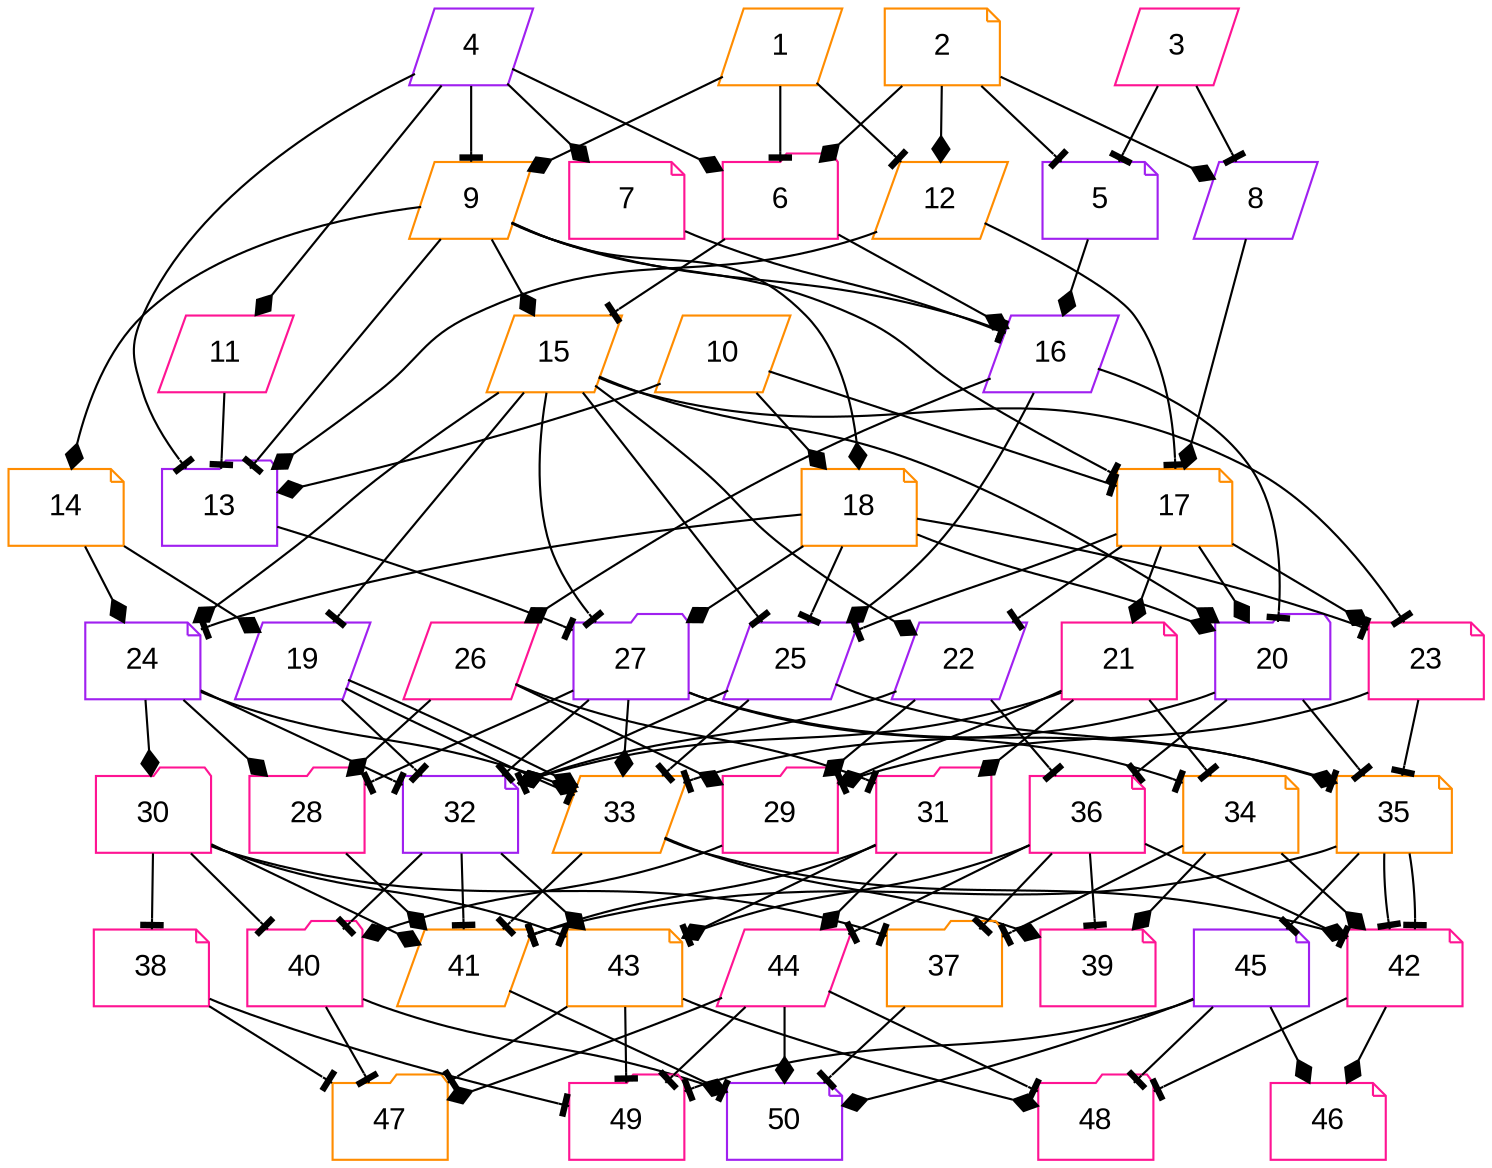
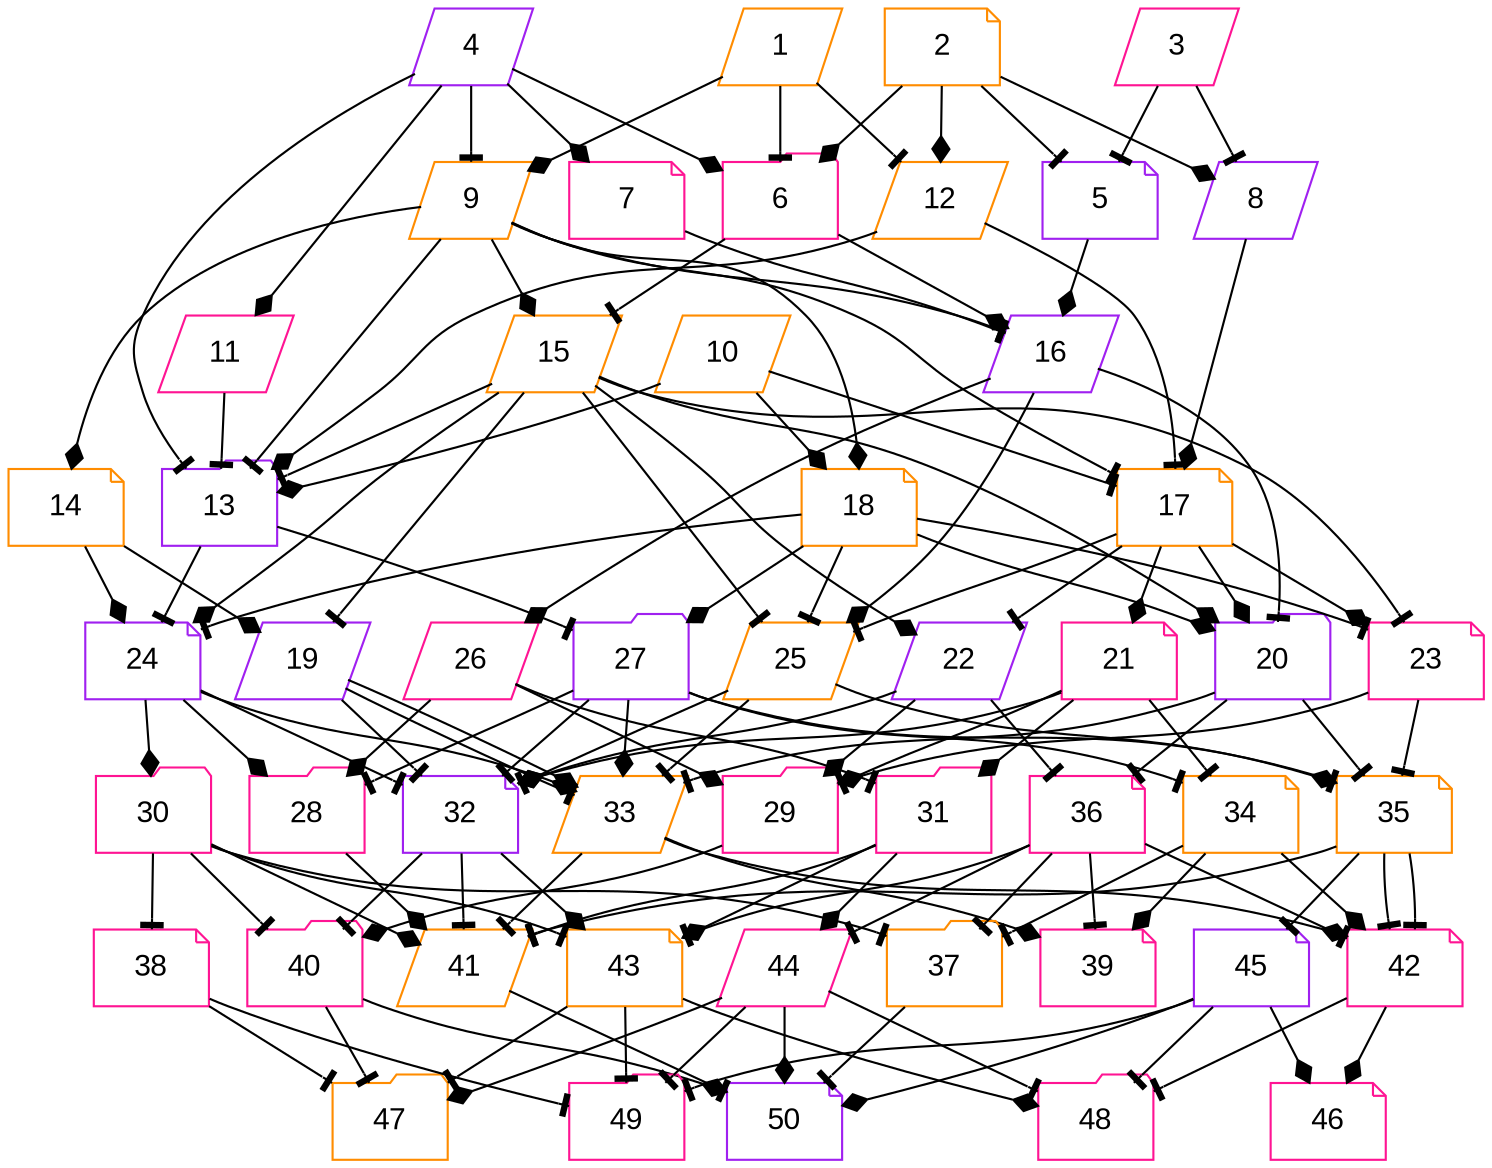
edge "15" -> "27": now "15" -> "13"
edge "13" -> "24": added
node "25": color purple -> darkorange
